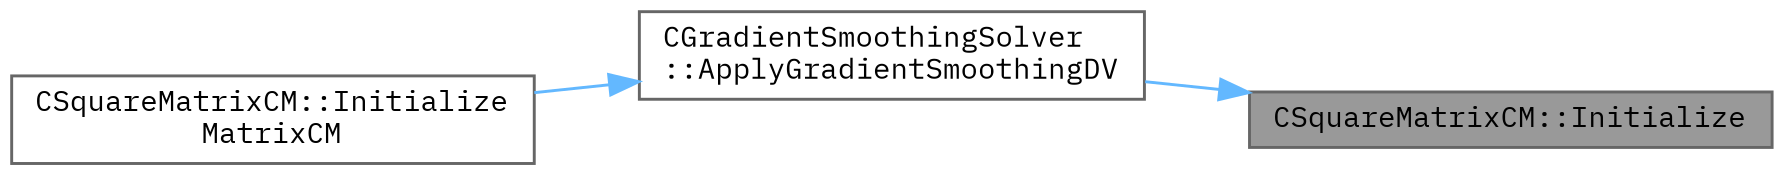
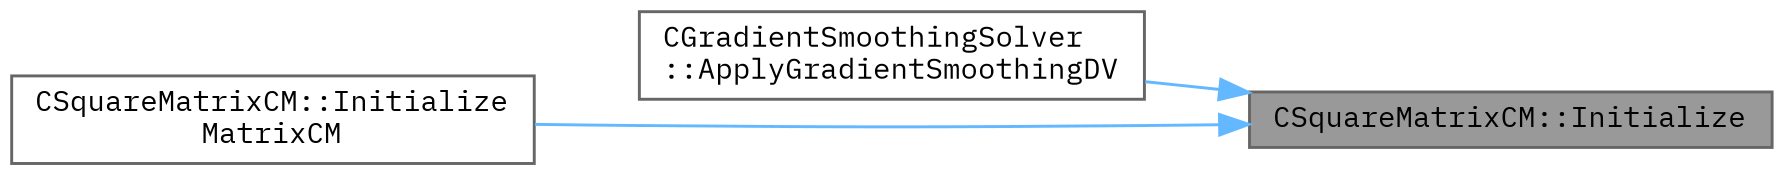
edge "CSquareMatrixCM::Initialize MatrixCM" -> "CGradientSmoothingSolver ::ApplyGradientSmoothingDV": now "CSquareMatrixCM::Initialize MatrixCM" -> "CSquareMatrixCM::Initialize"
